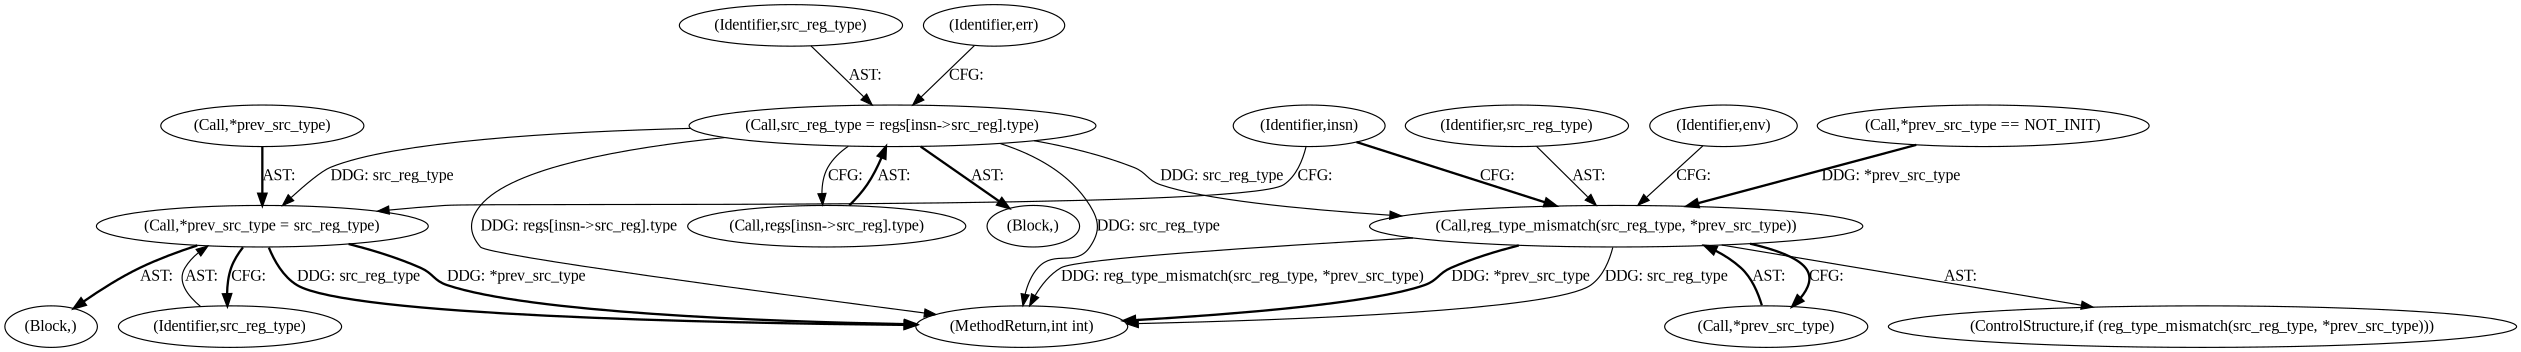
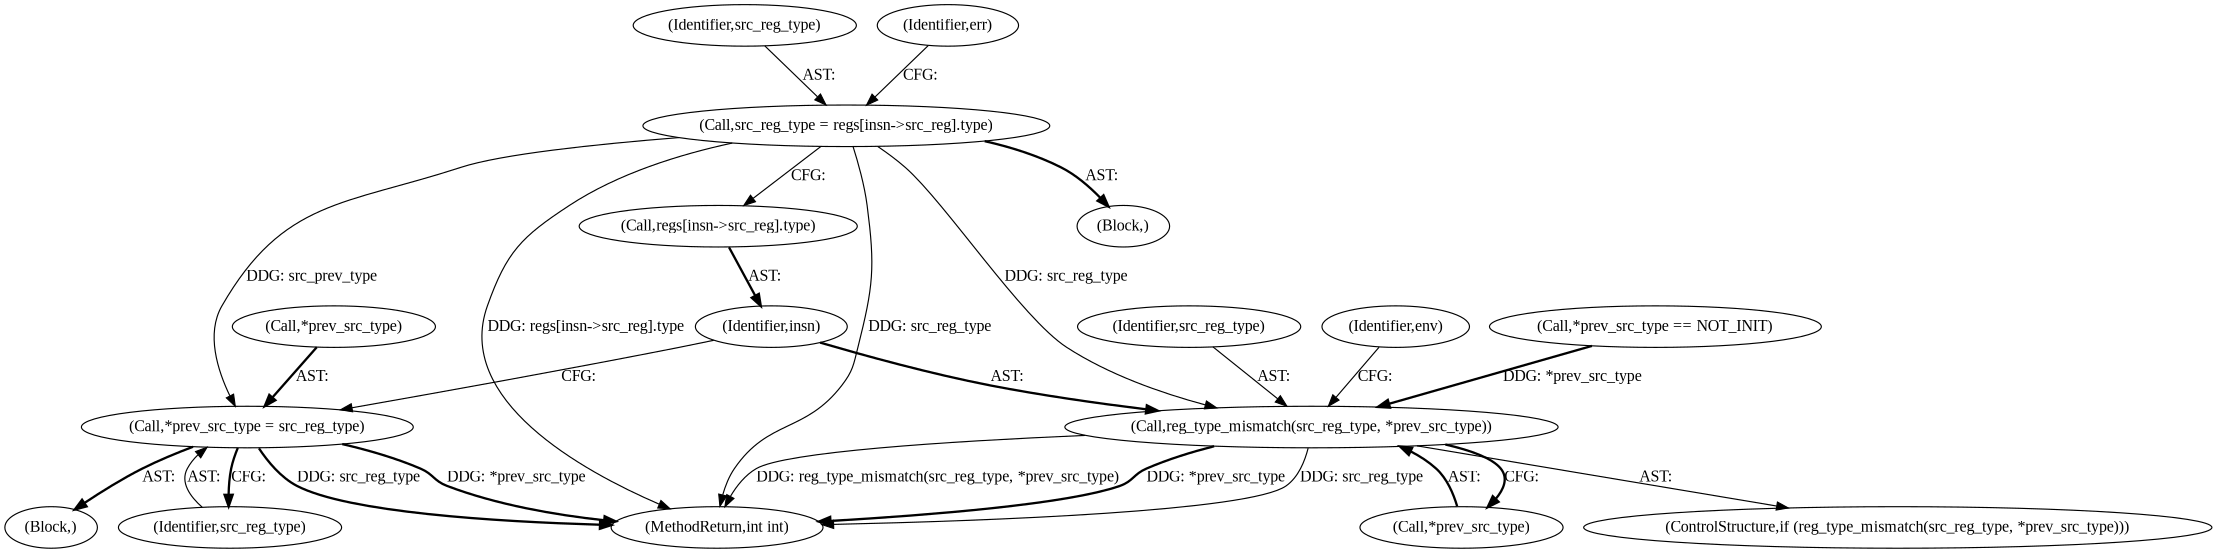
edge "(Call,src_reg_type = regs[insn->src_reg].type)" -> "(Call,*prev_src_type = src_reg_type)": label "DDG: src_reg_type" -> "DDG: src_prev_type"
edge "(Identifier,insn)" -> "(Call,reg_type_mismatch(src_reg_type, *prev_src_type))": label "CFG: " -> "AST: "
edge "(Call,regs[insn->src_reg].type)" -> "(Call,src_reg_type = regs[insn->src_reg].type)": now "(Call,regs[insn->src_reg].type)" -> "(Identifier,insn)"
